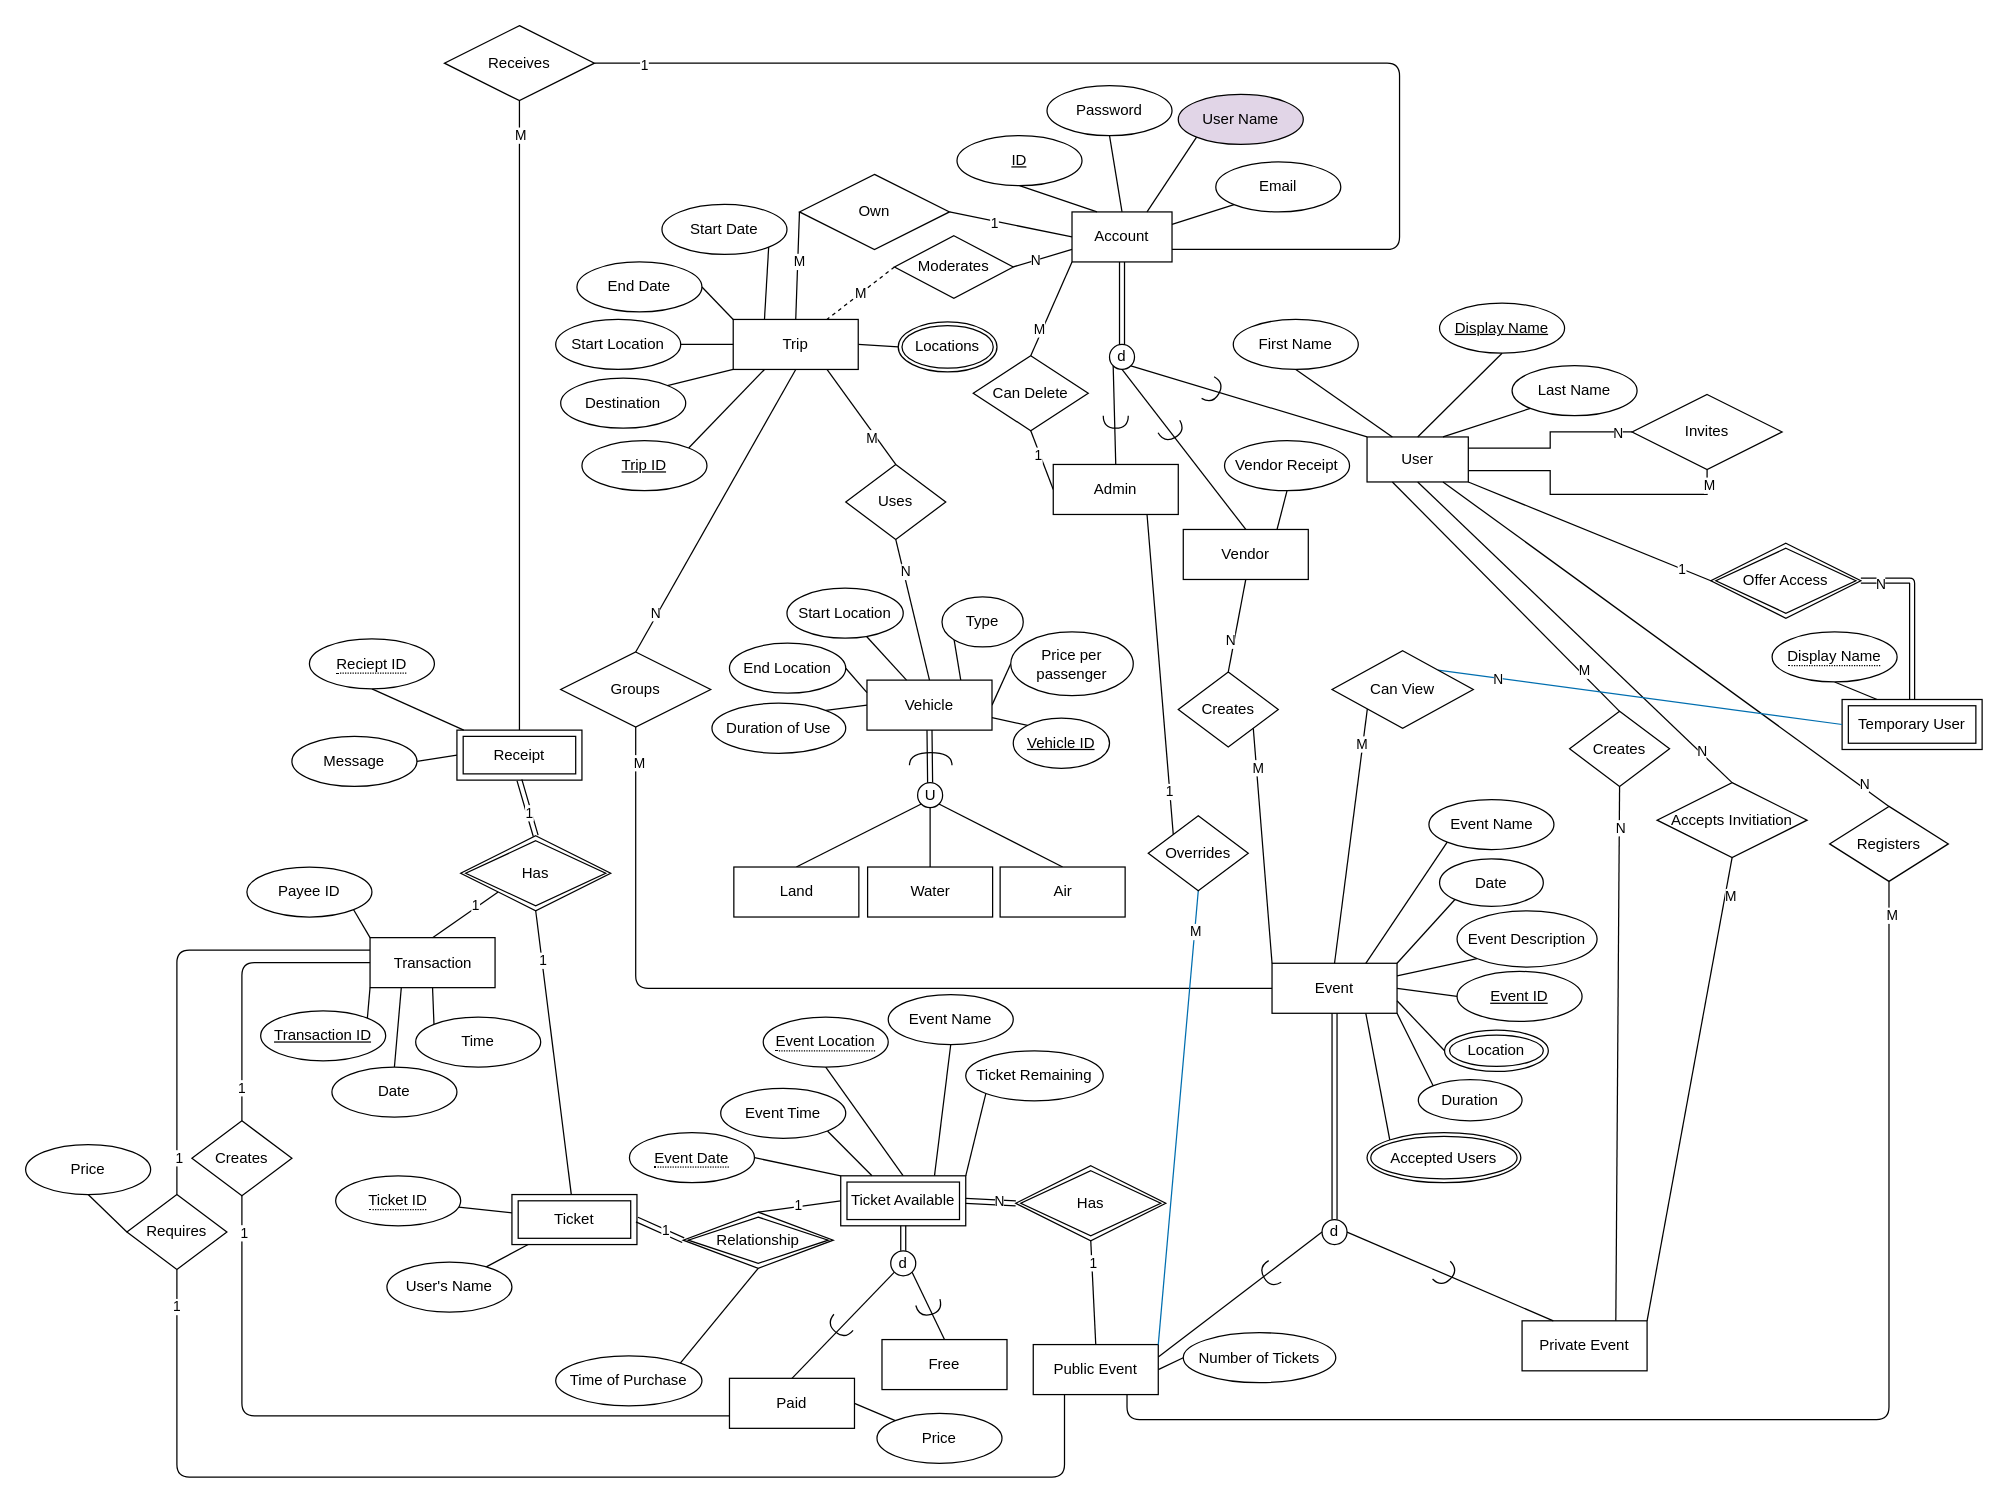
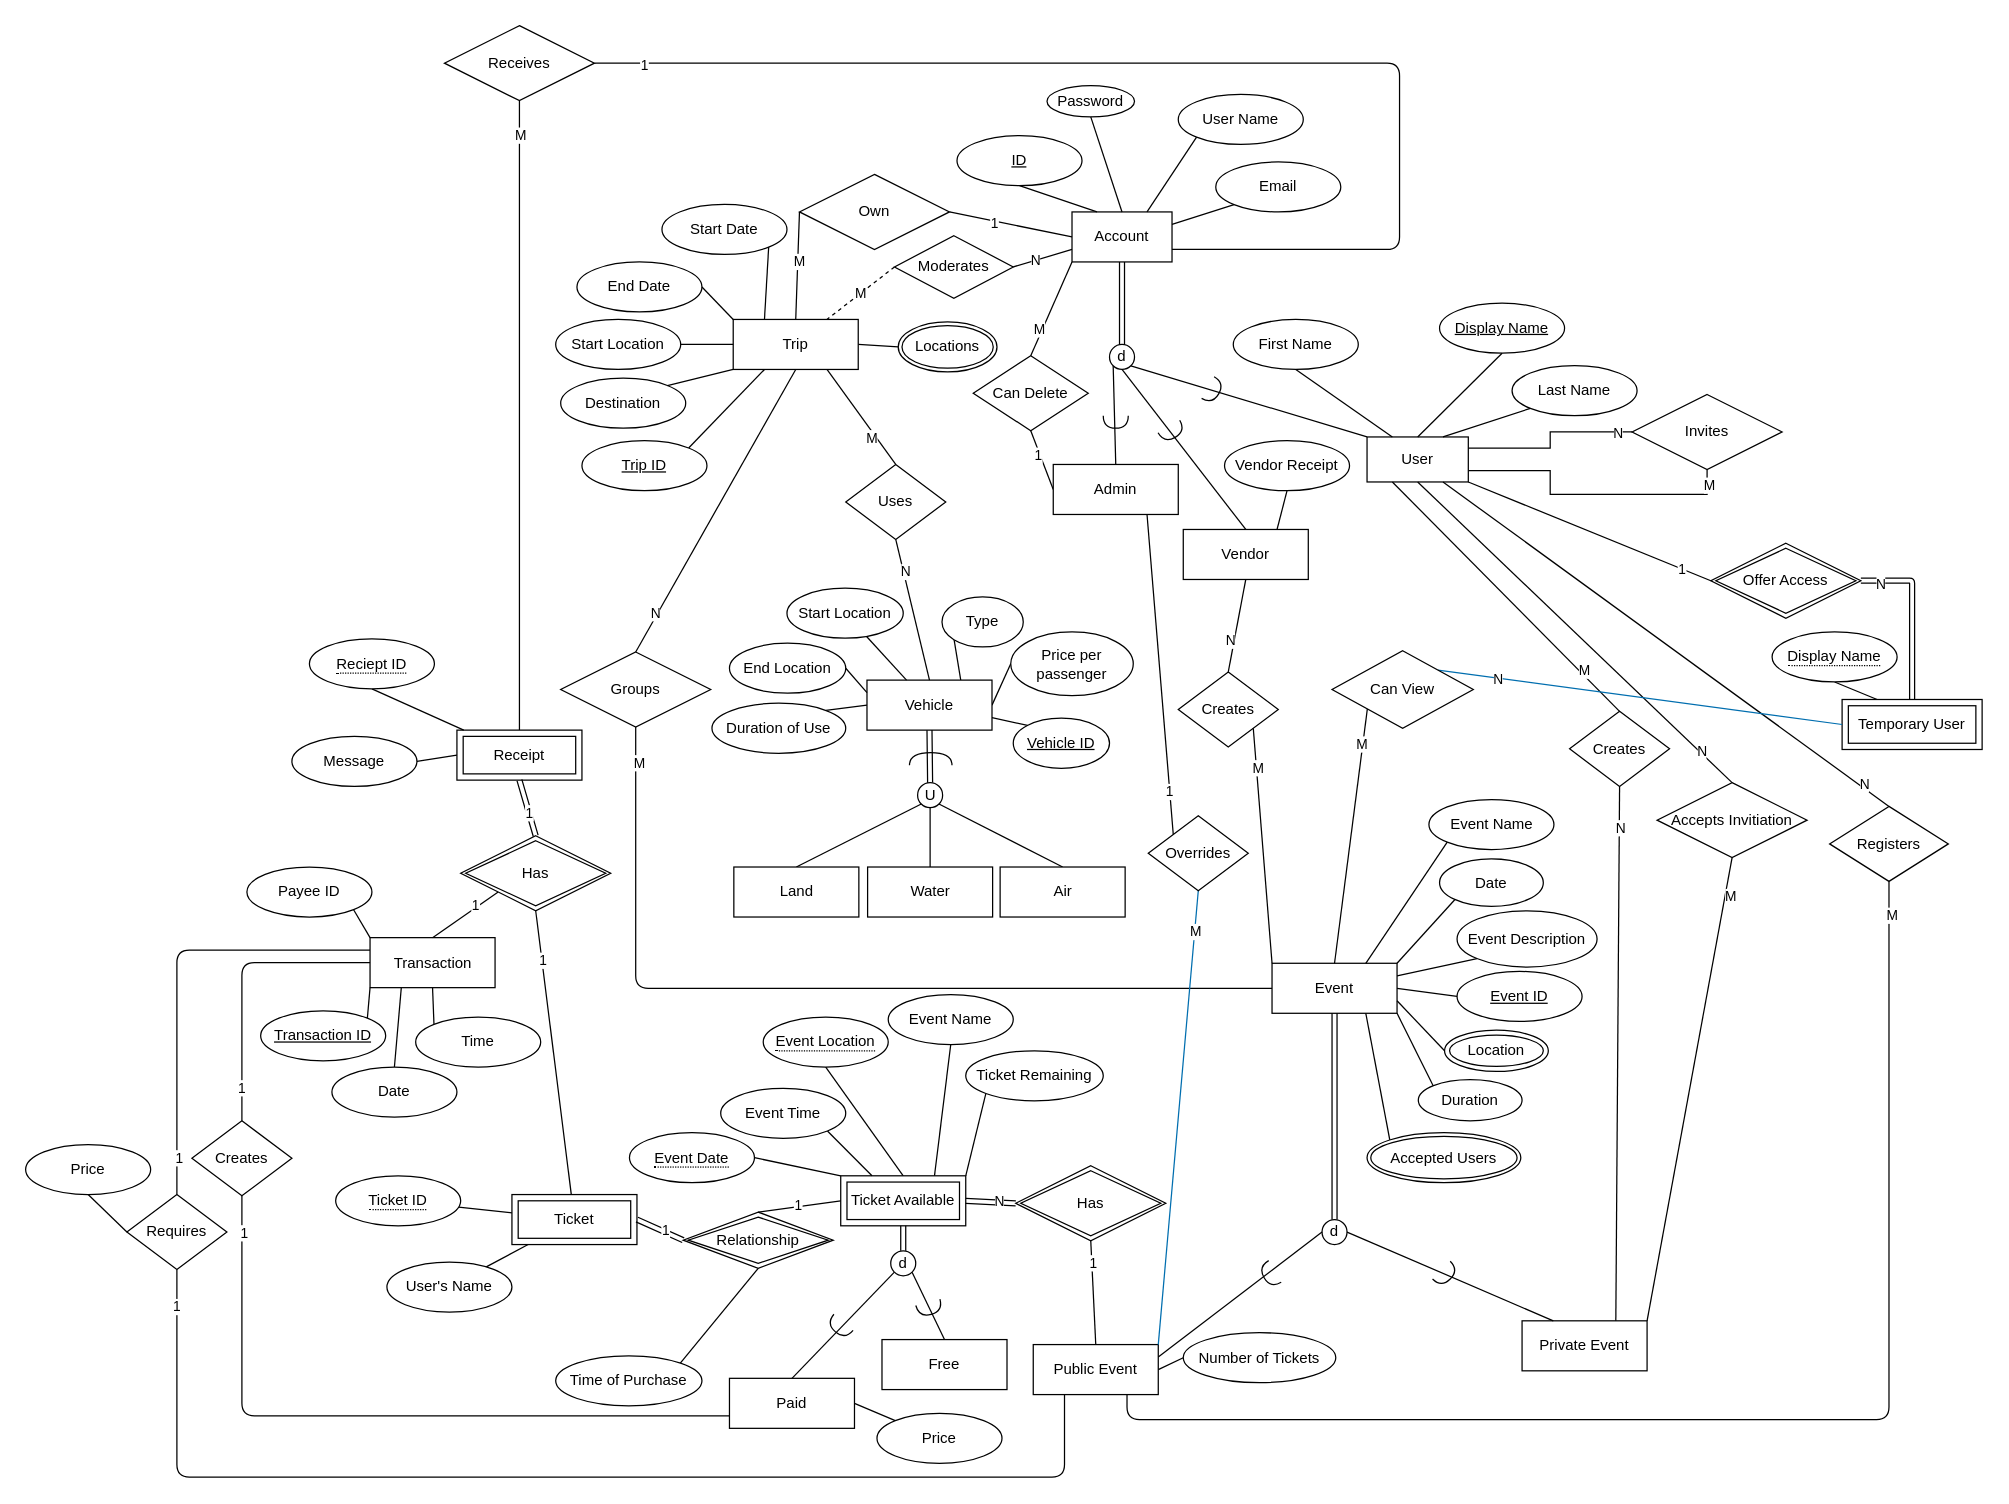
node "Password": size 125x50 -> 88x31
node "User Name": fillcolor #e1d5e7 -> #ffffff
